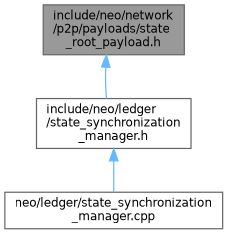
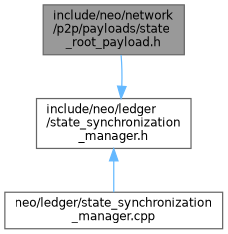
edge "include/neo/ledger /state_synchronization _manager.h" -> "include/neo/network /p2p/payloads/state _root_payload.h": reversed
